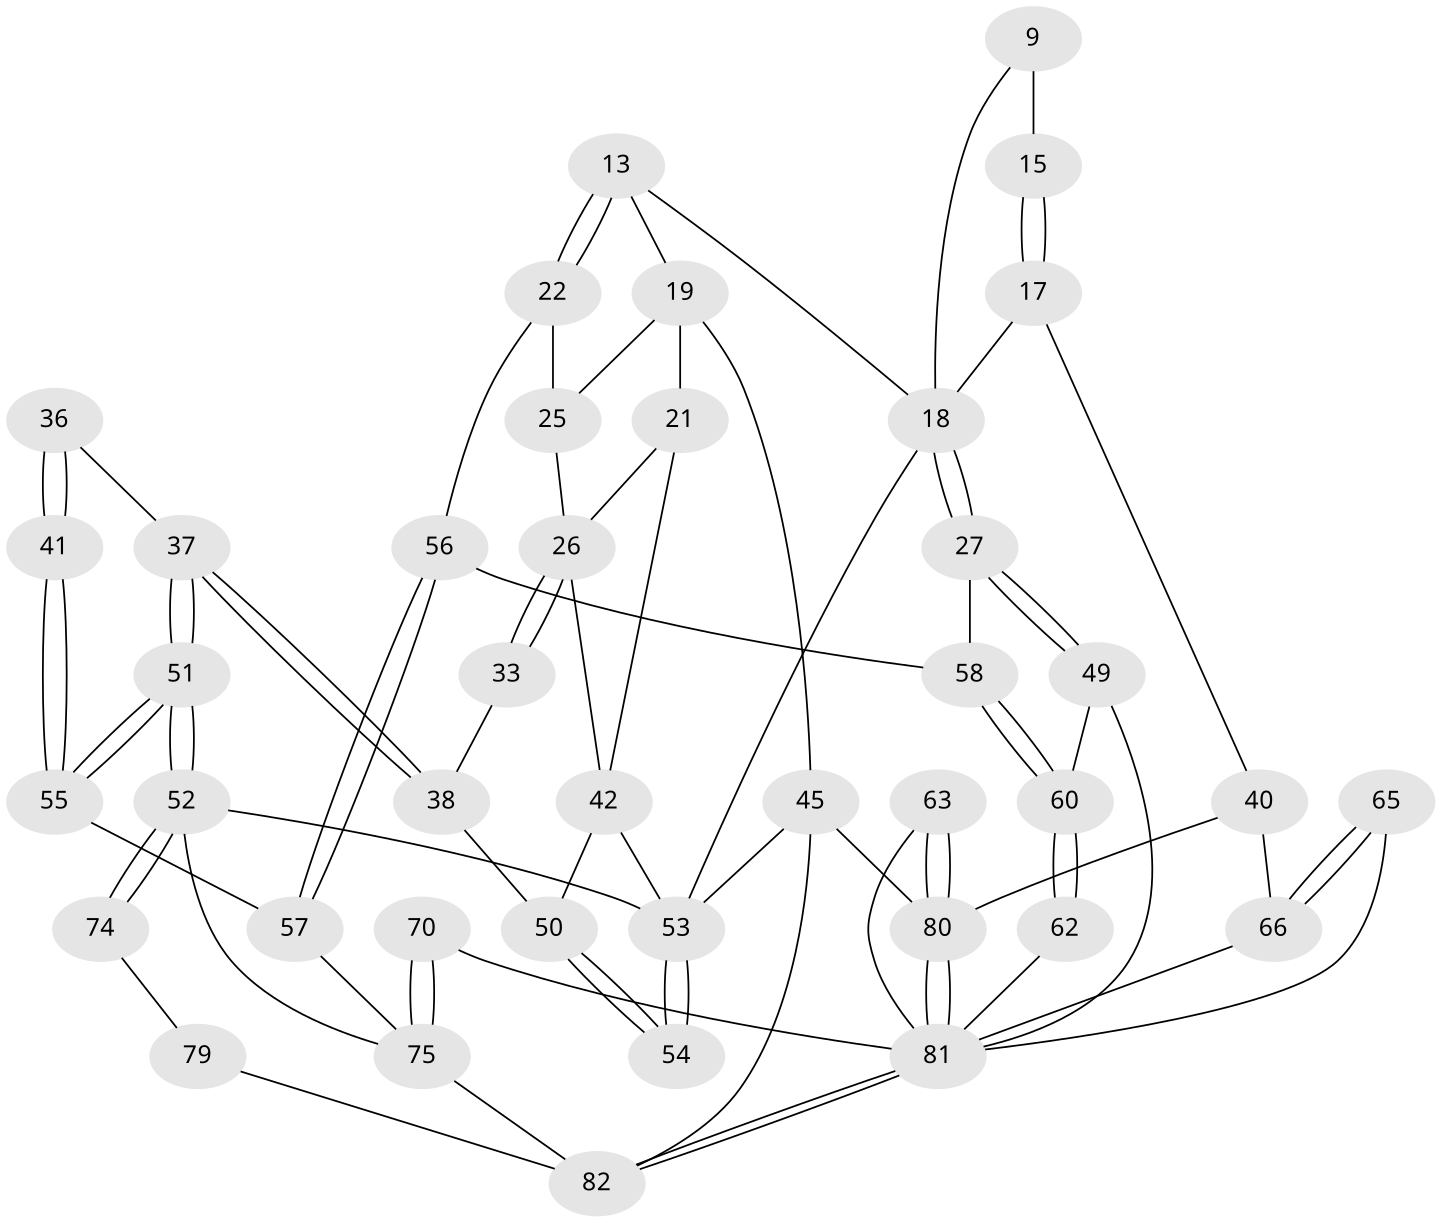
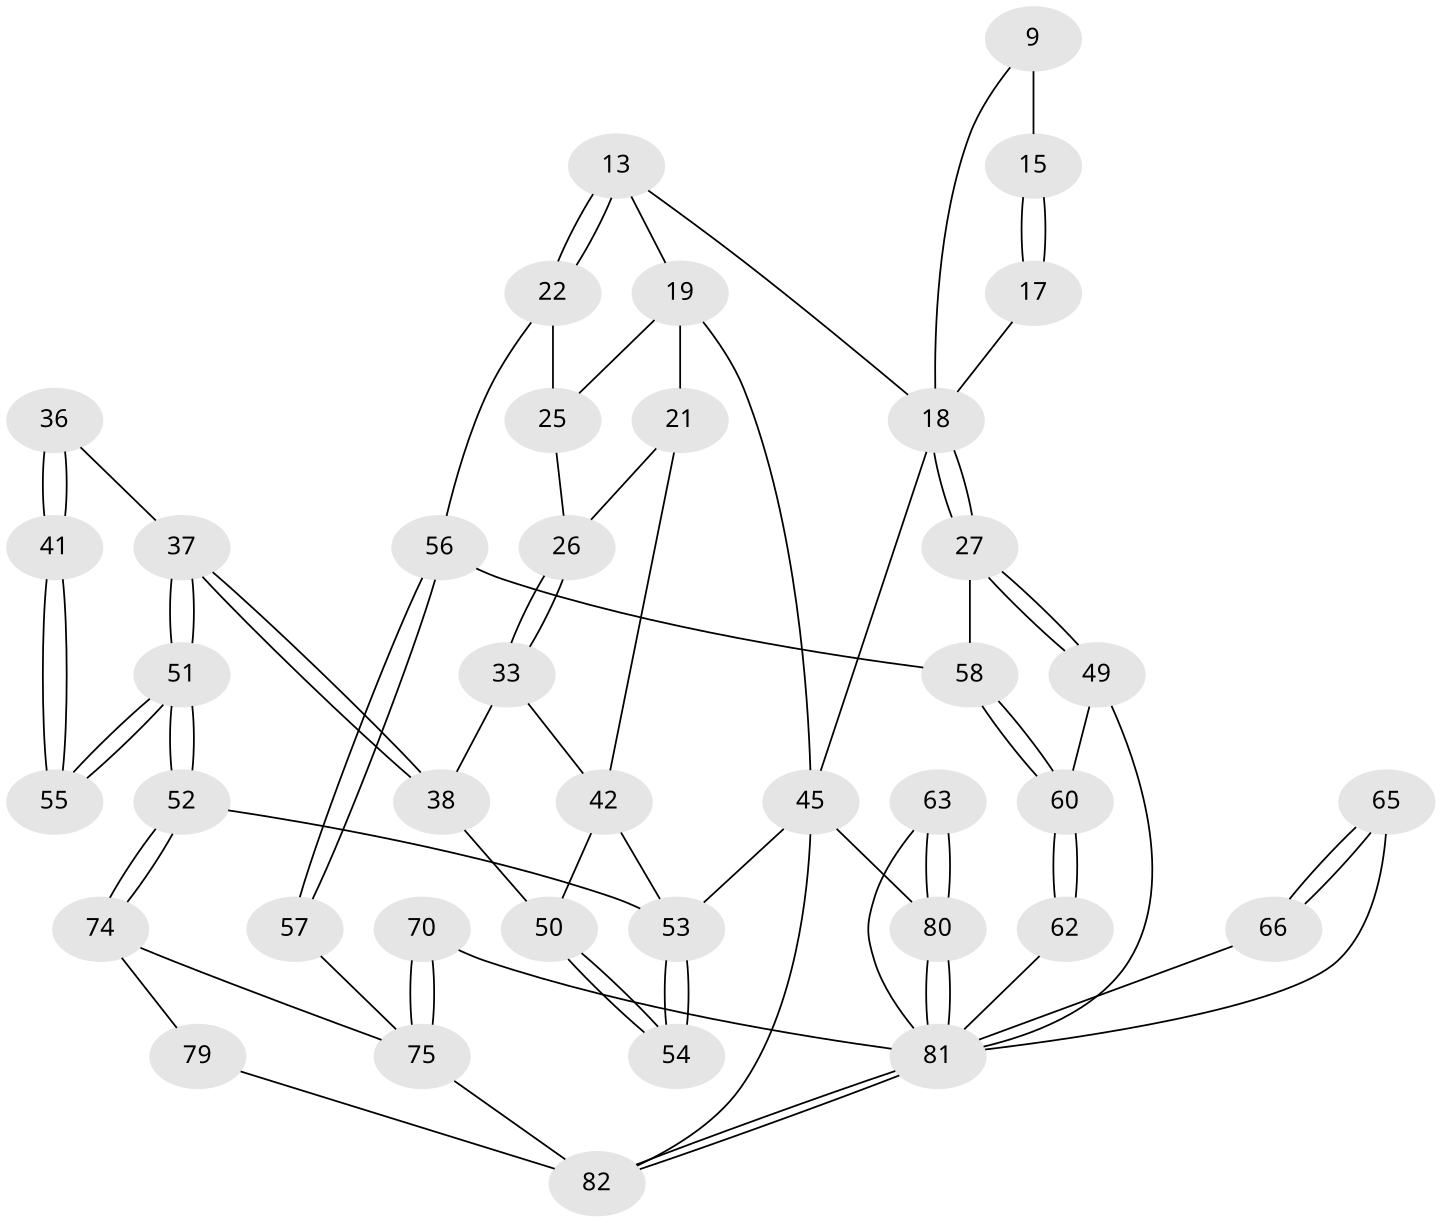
edge "26" -- "42": now "33" -- "42"
edge "18" -- "53": now "18" -- "45"
node "40": removed
edge "55" -- "57": removed
edge "52" -- "75": now "74" -- "75"
